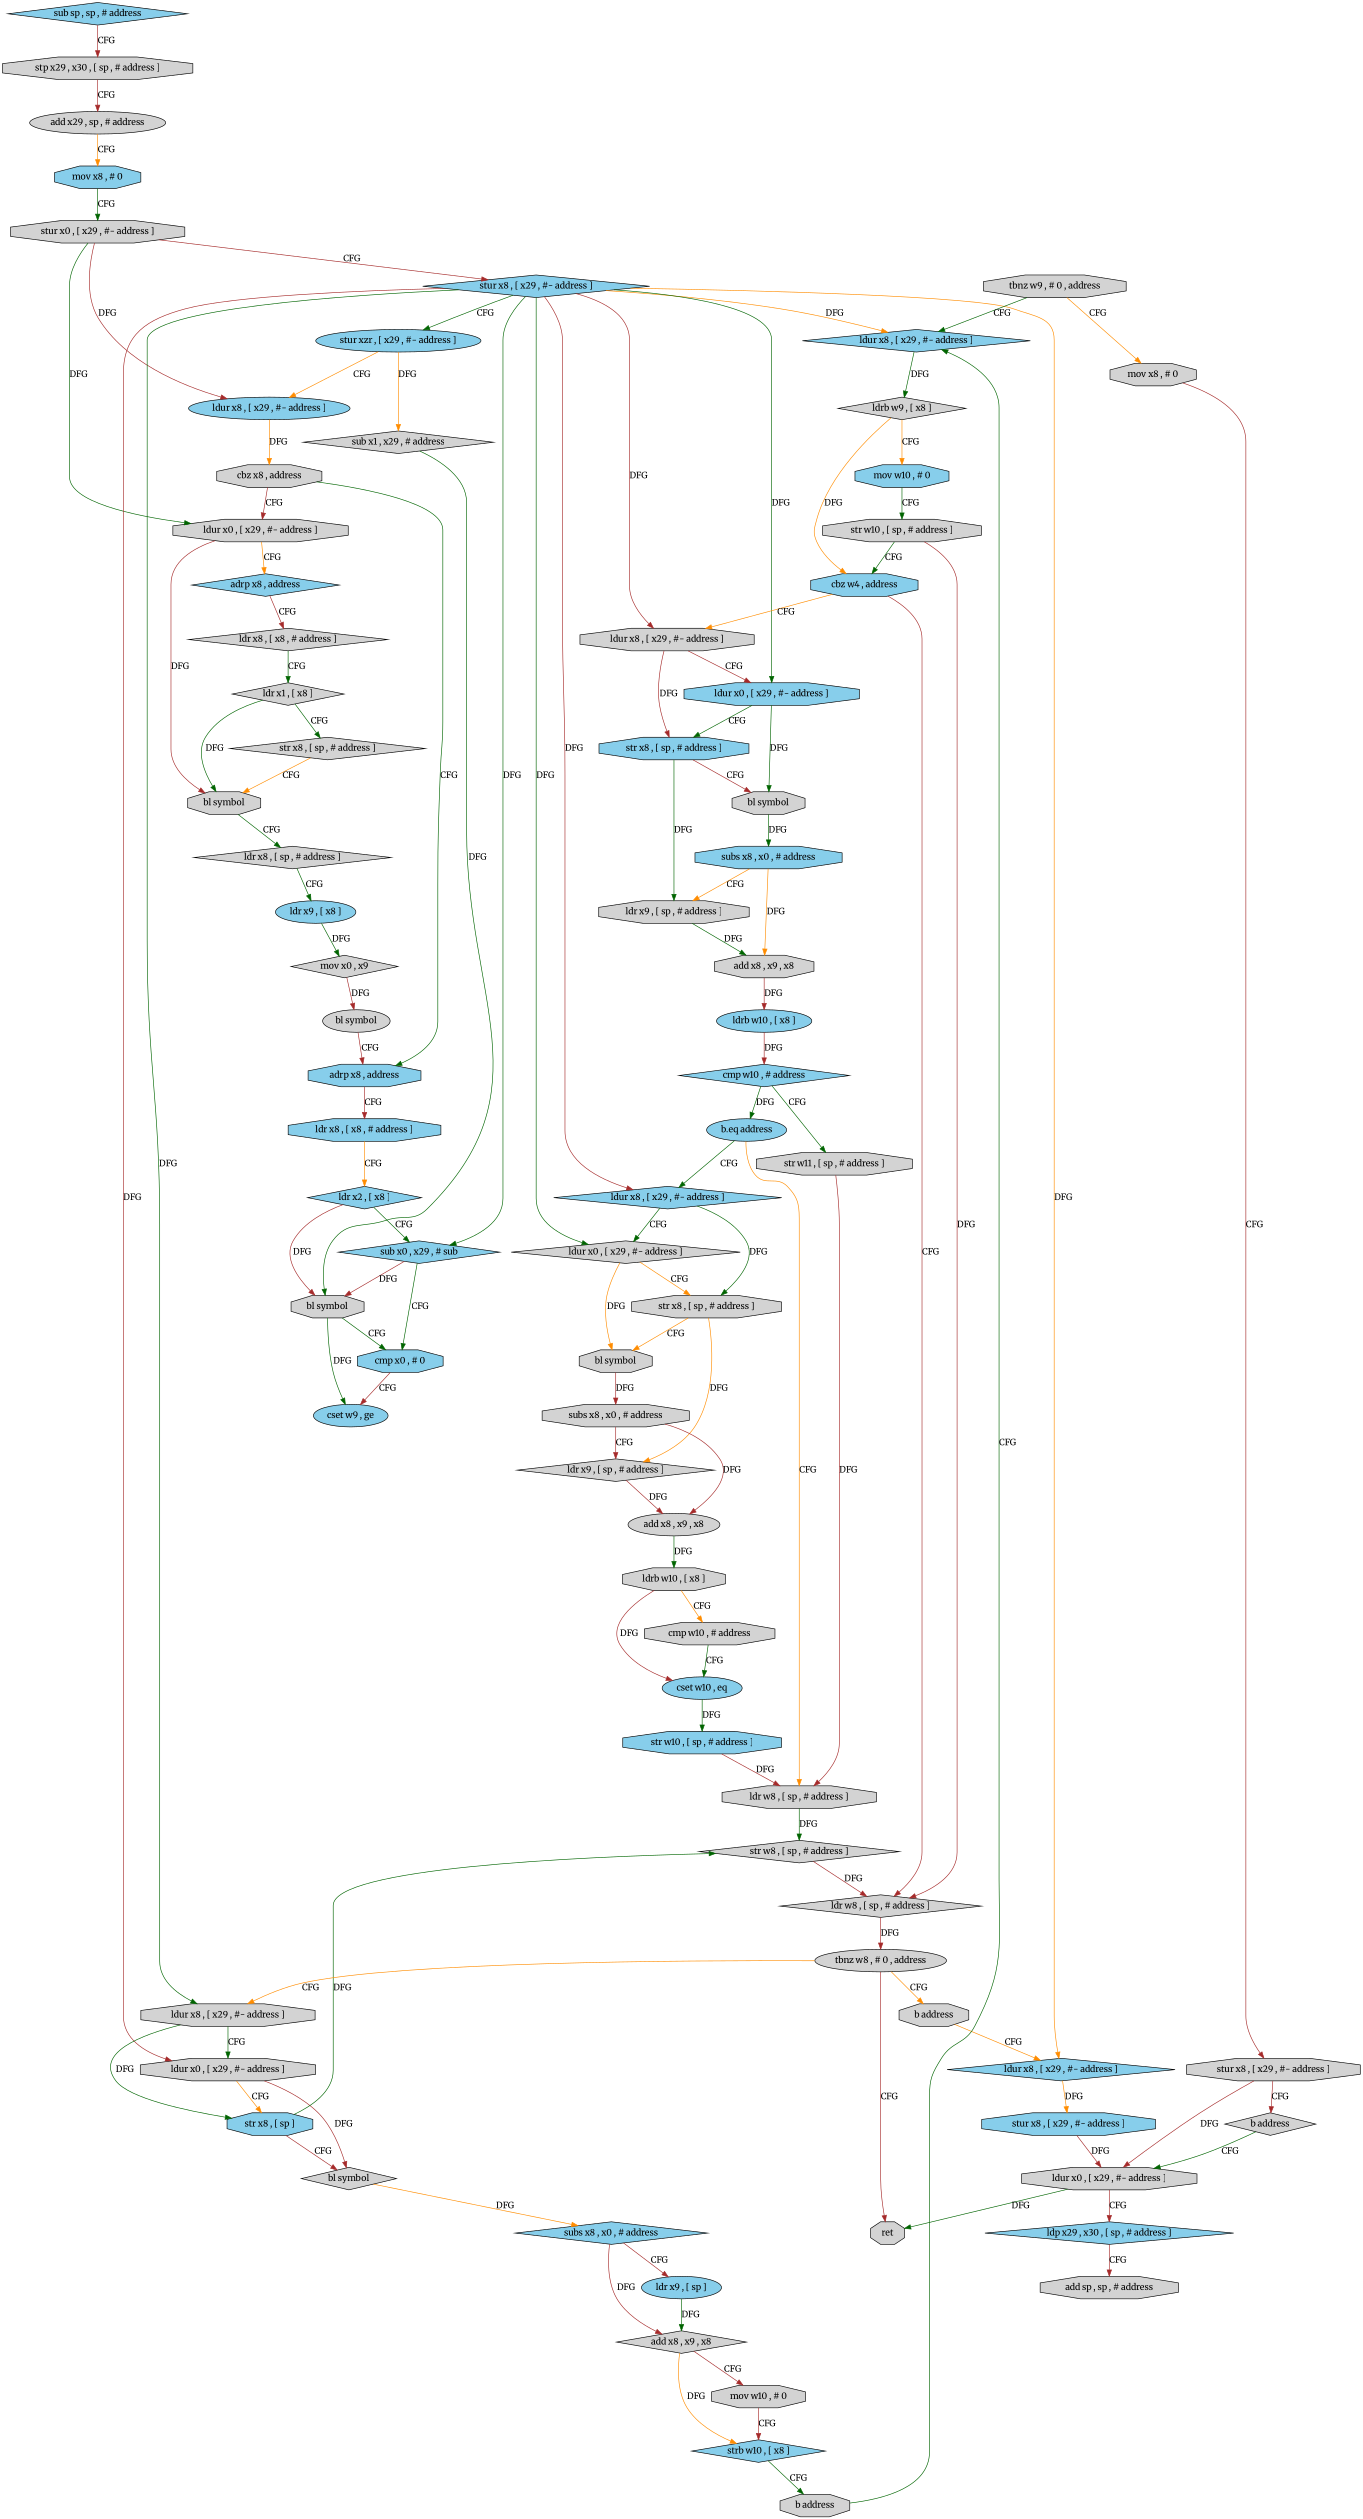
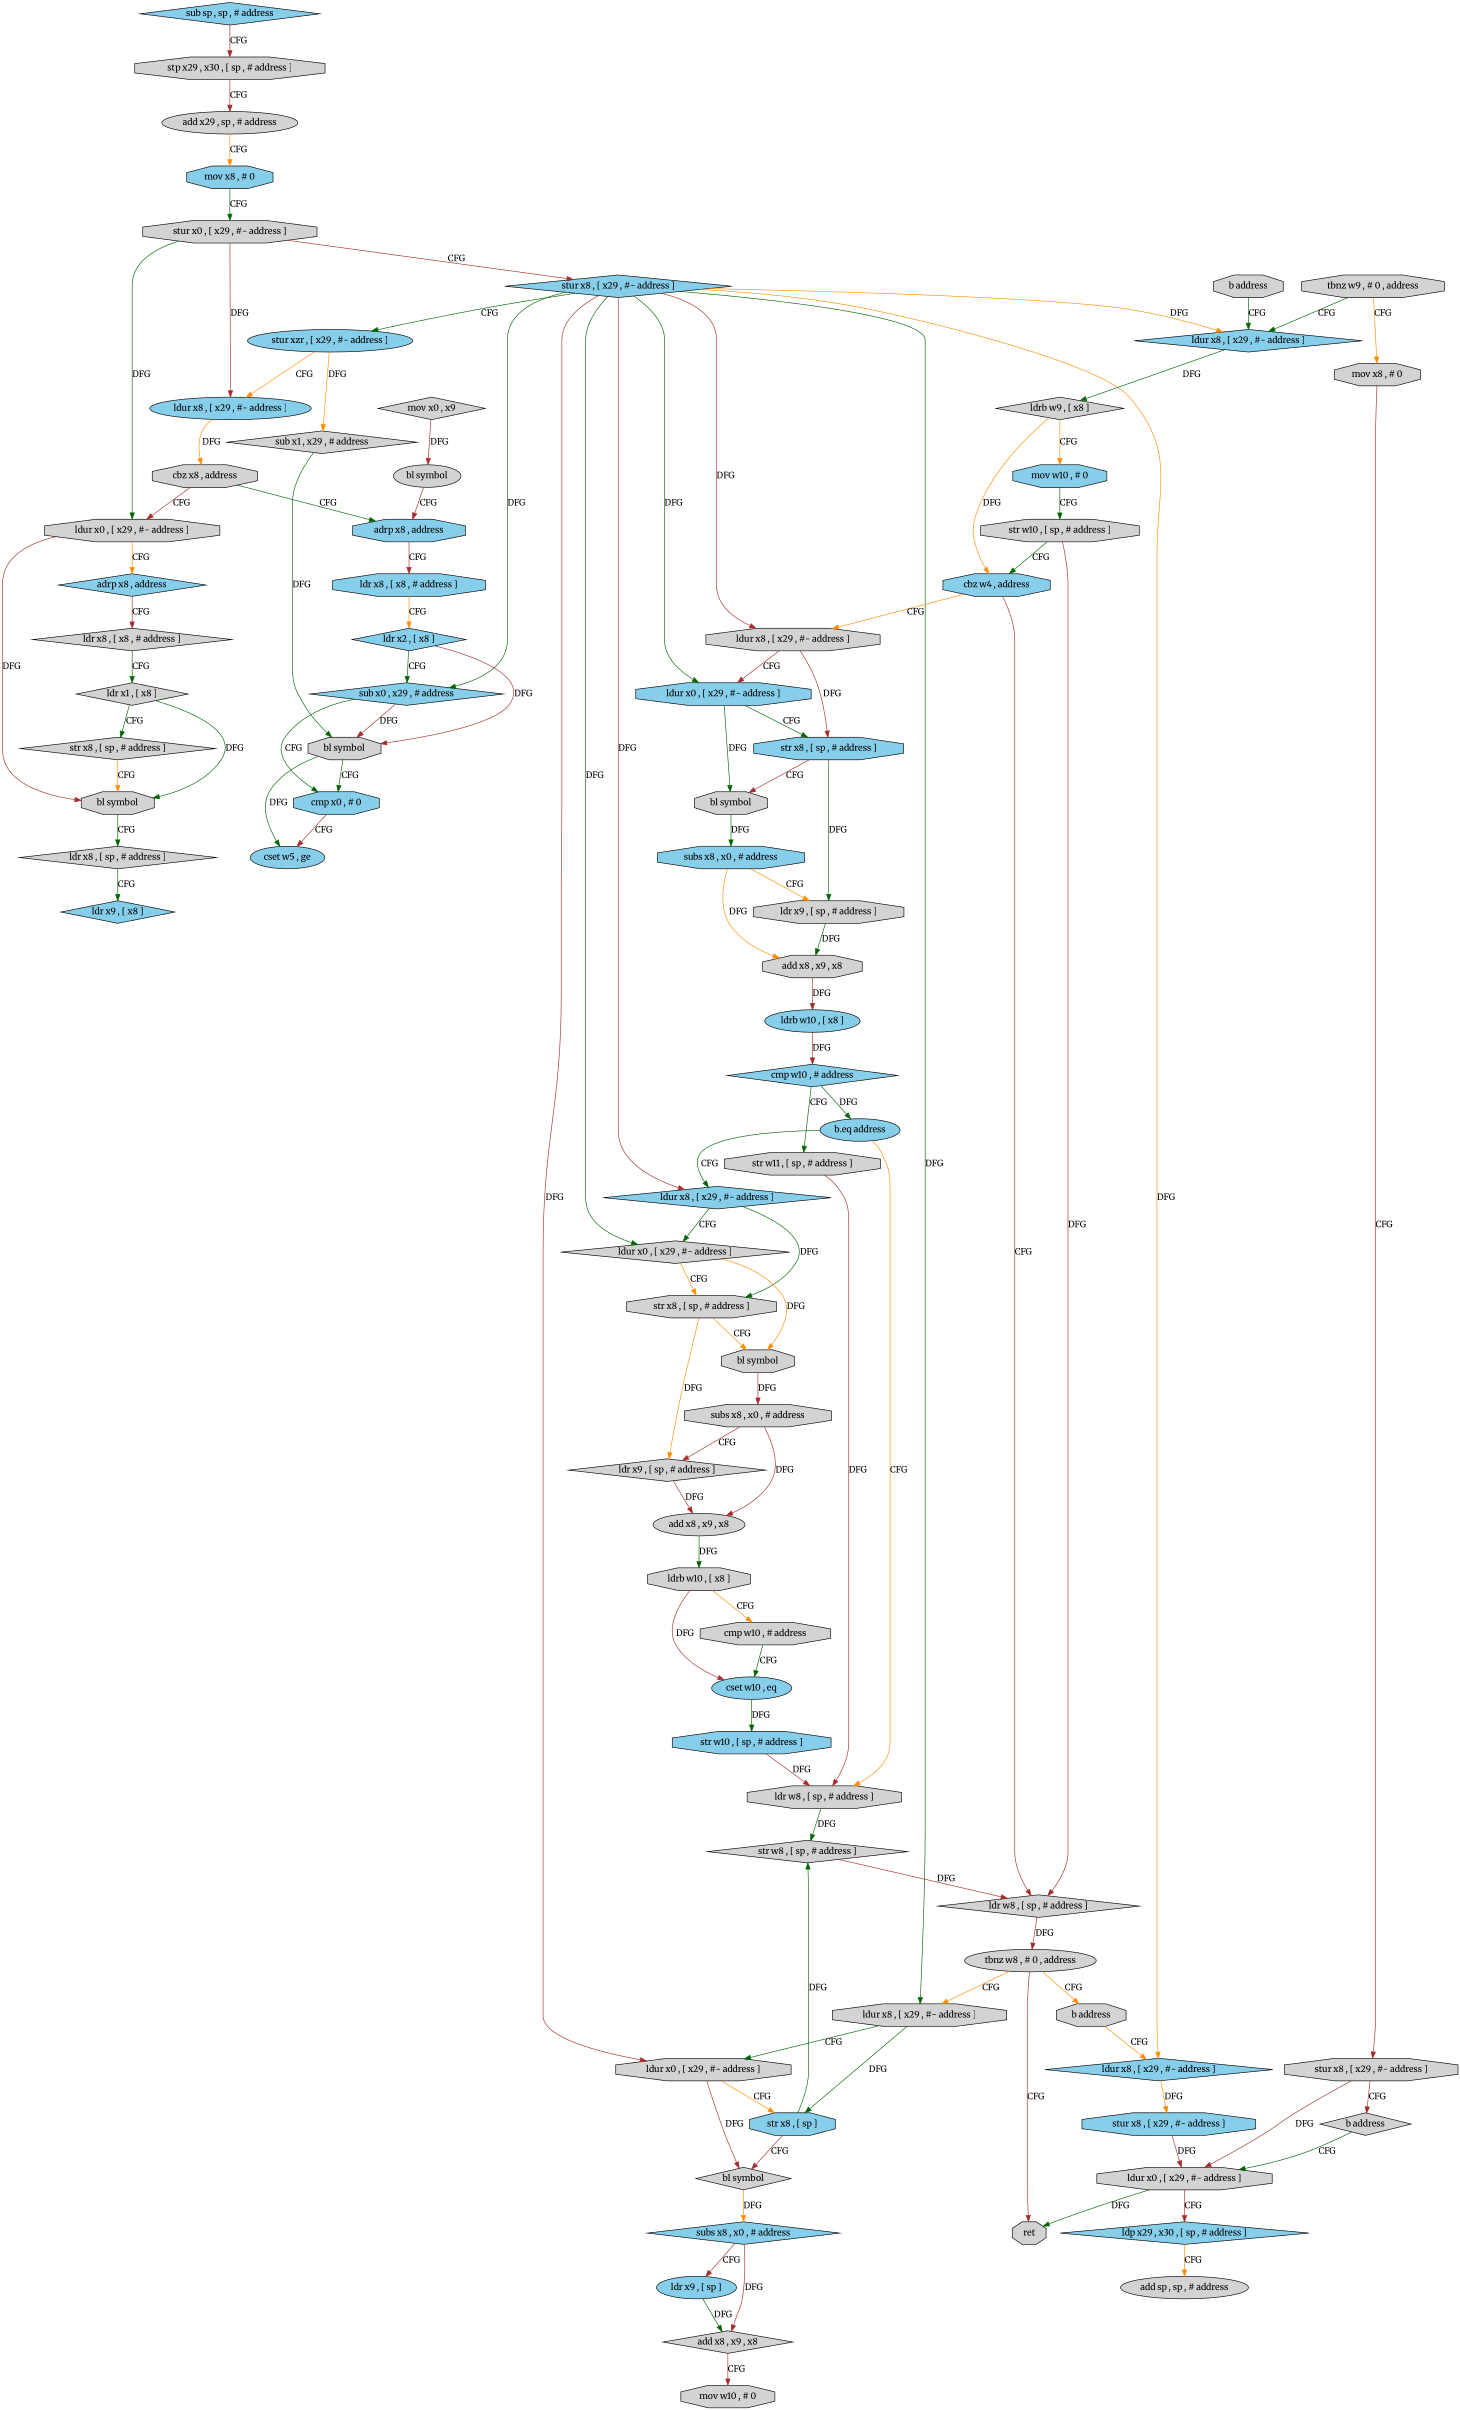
node "ldr x9 , [ x8 ]": shape ellipse -> diamond
edge "ldr x9 , [ x8 ]" -> "mov x0 , x9": removed, label "DFG"
node "sub x0 , x29 , # sub": label "sub x0 , x29 , # sub" -> "sub x0 , x29 , # address"
node "cset w9 , ge": label "cset w9 , ge" -> "cset w5 , ge"
edge "ldp x29 , x30 , [ sp , # address ]" -> "add sp , sp , # address": color brown -> darkorange
node "add sp , sp , # address": shape octagon -> ellipse
node "strb w10 , [ x8 ]": removed
